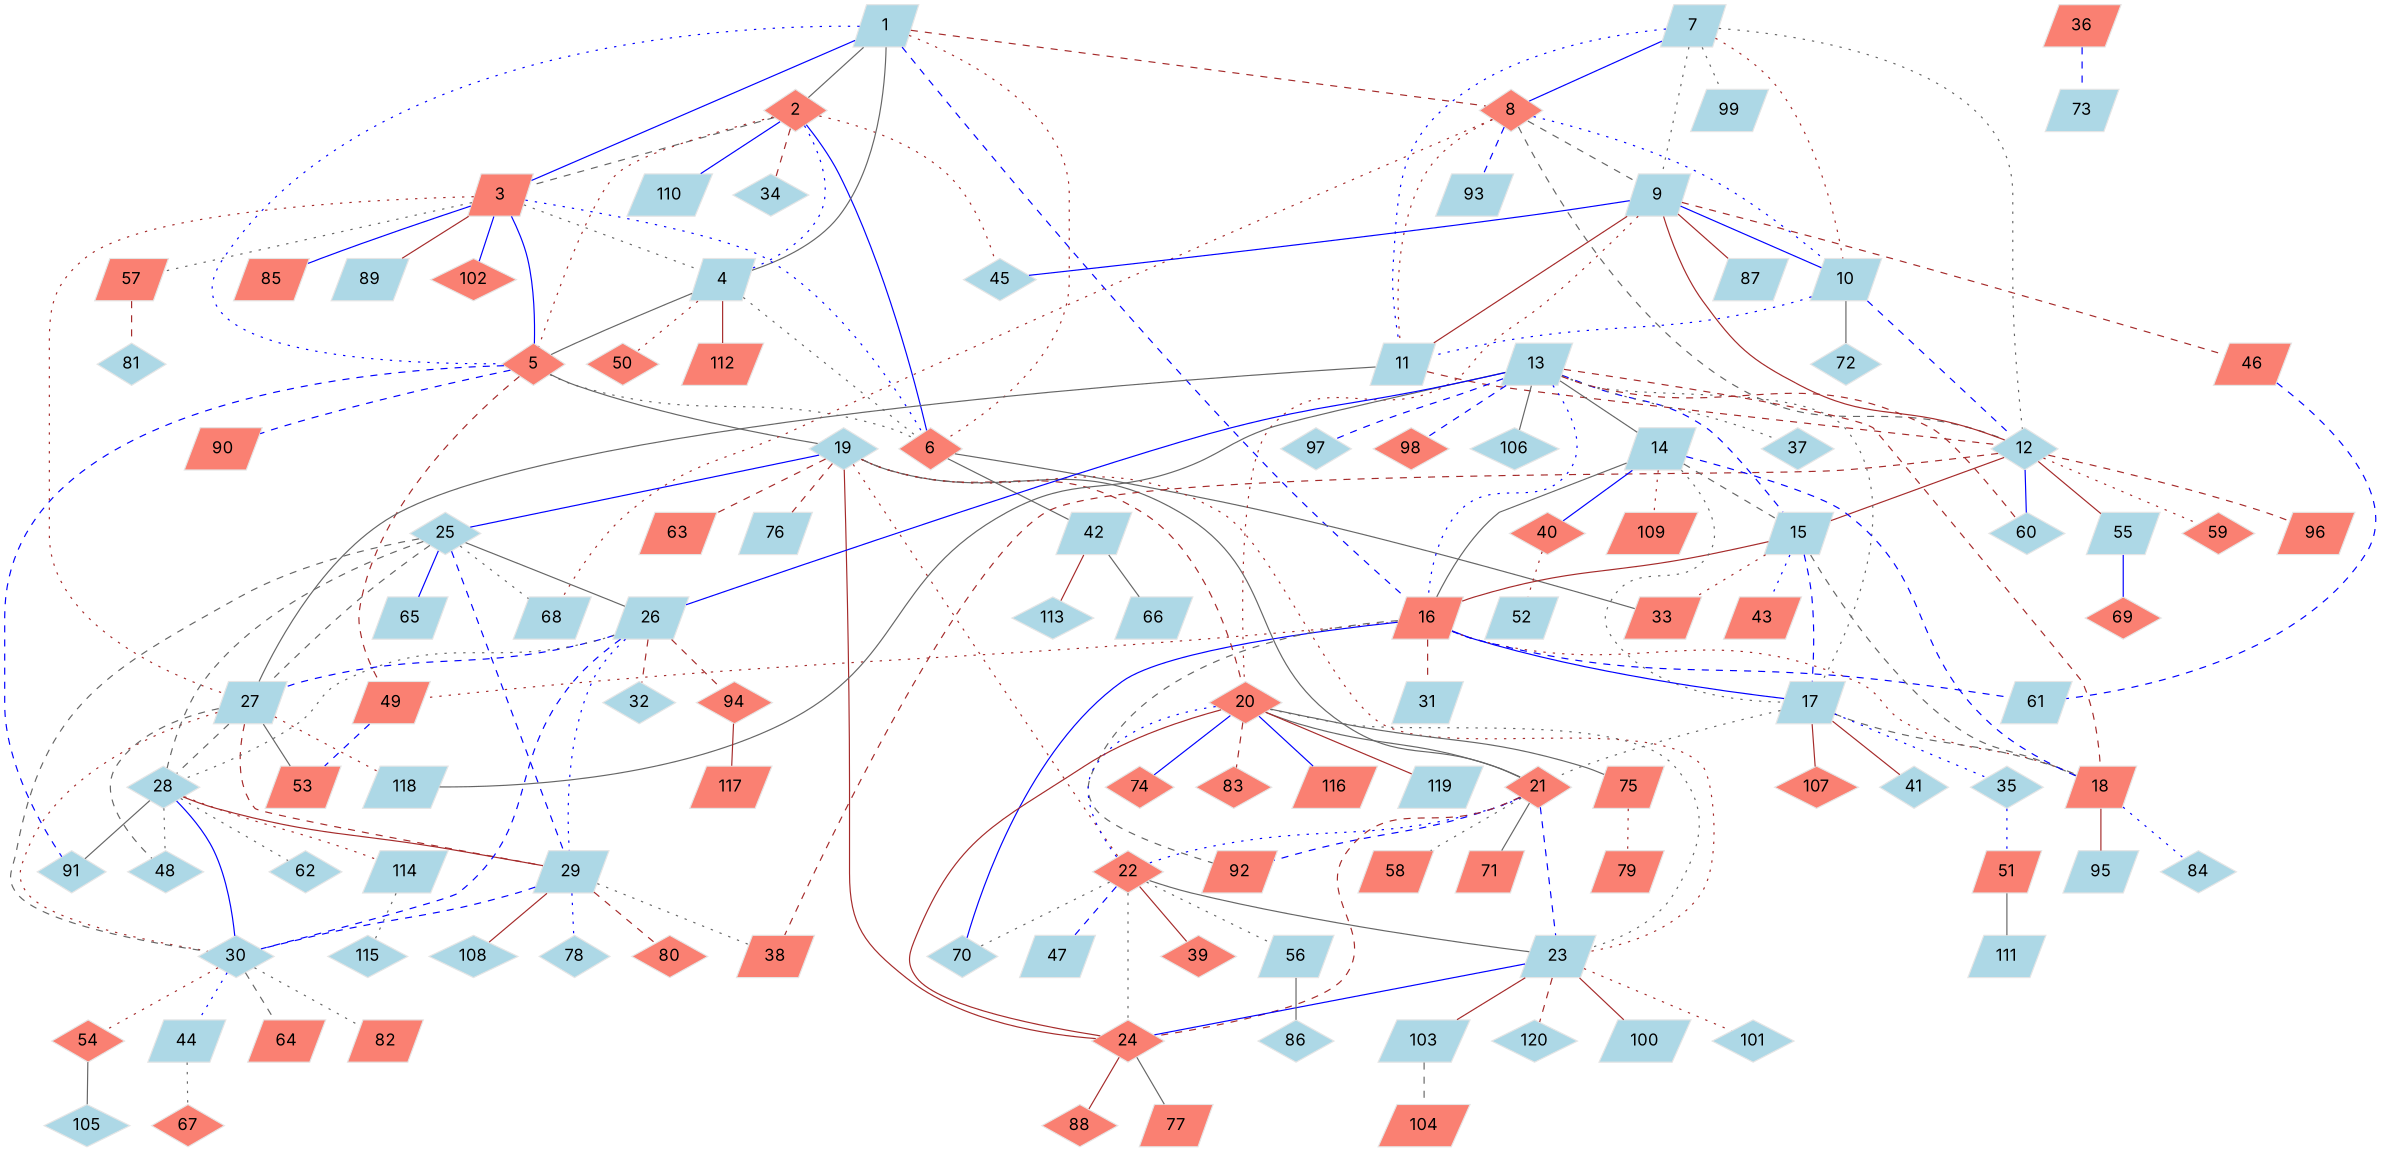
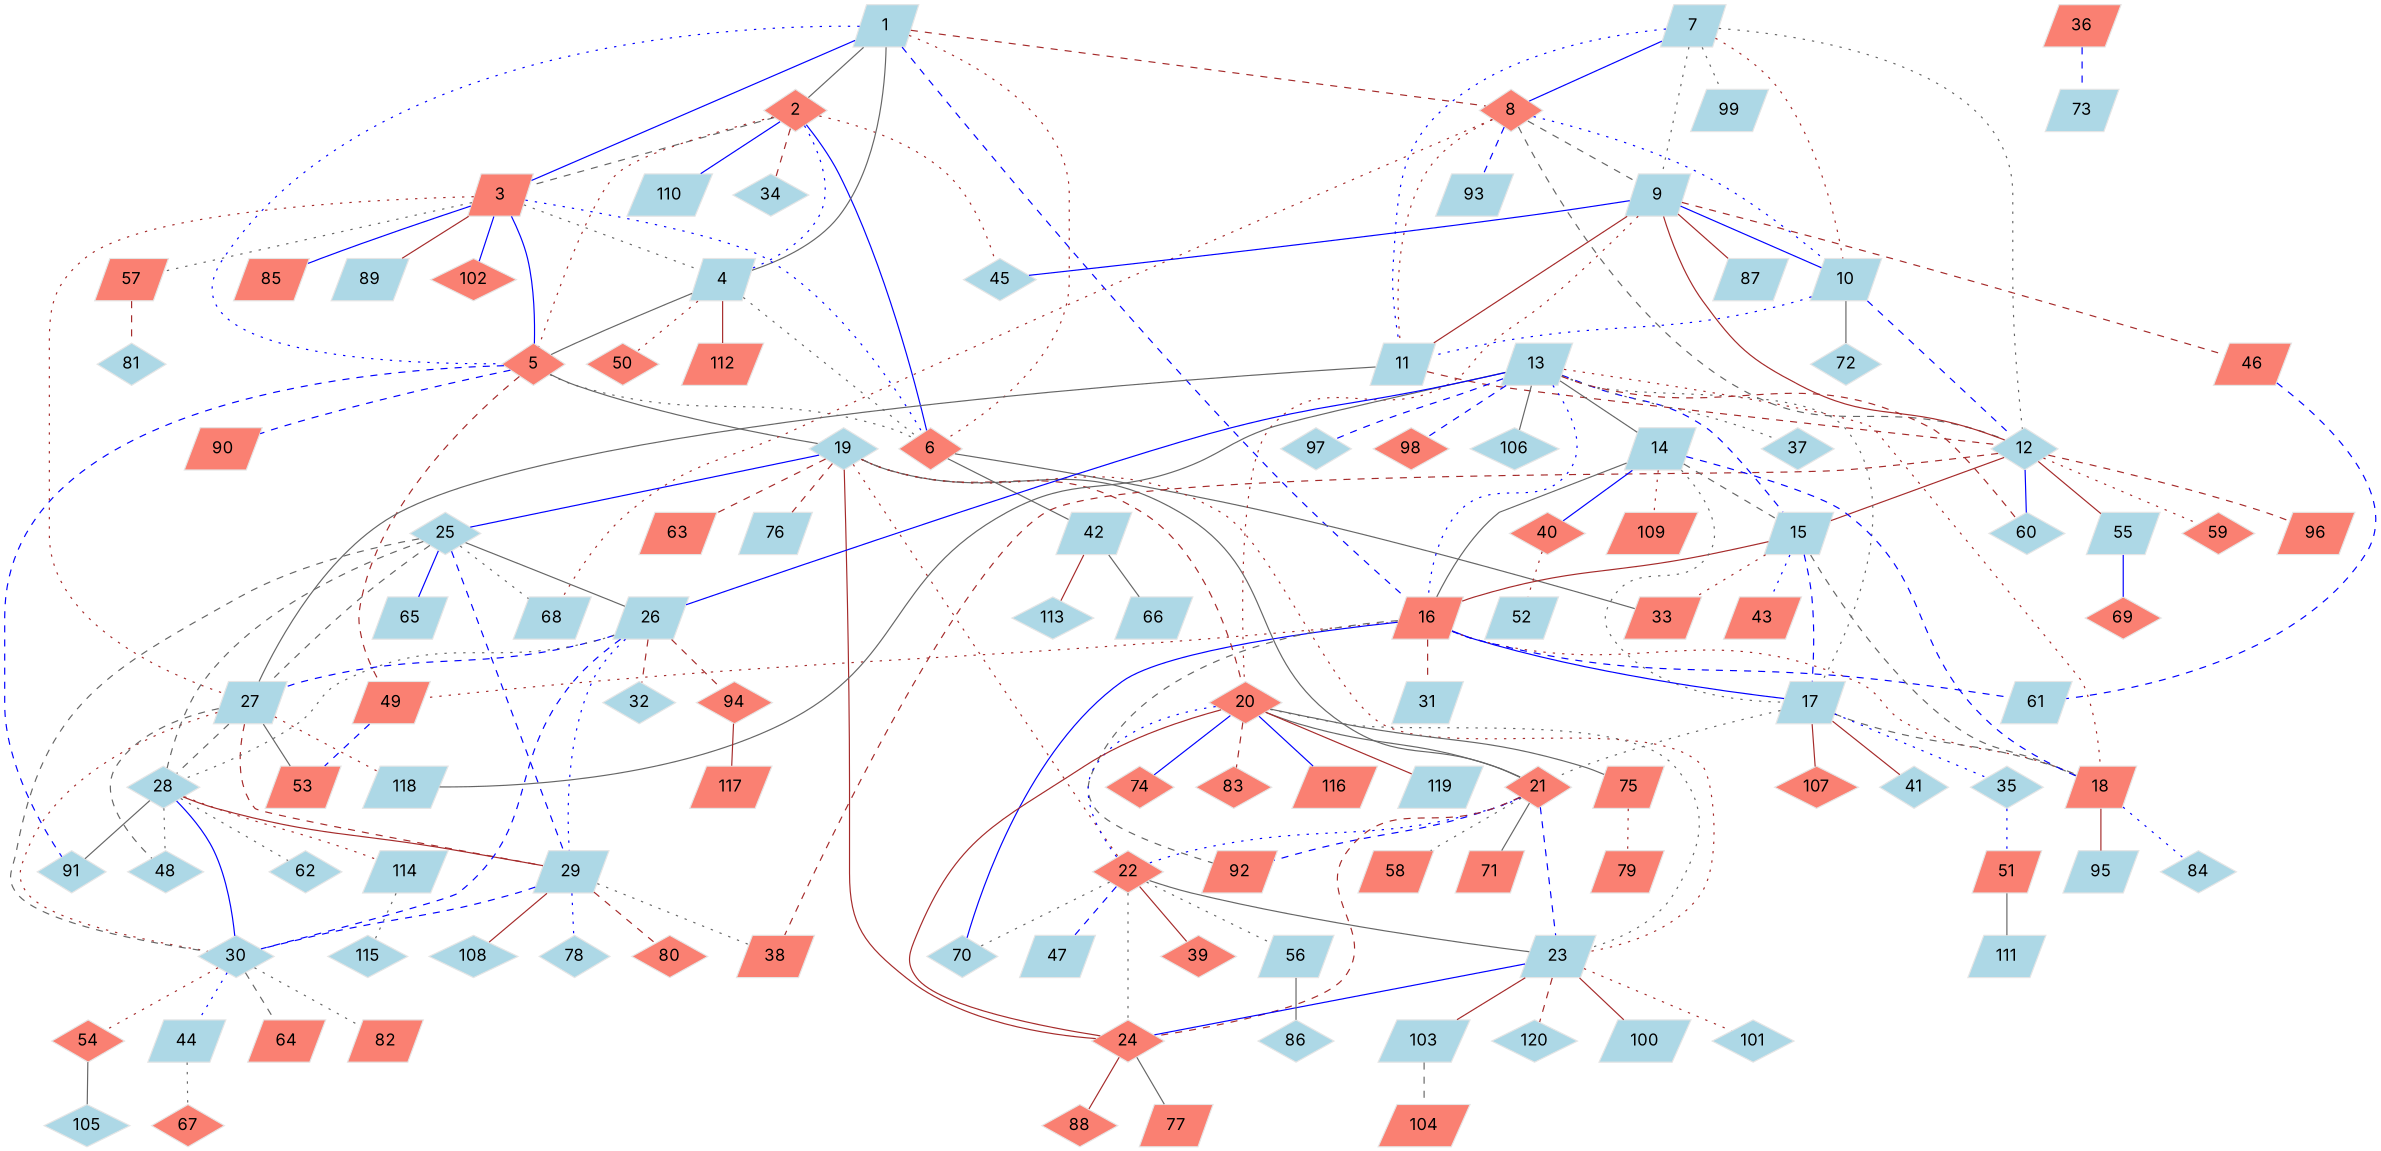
edge "13" -- "18": style dashed -> dotted
